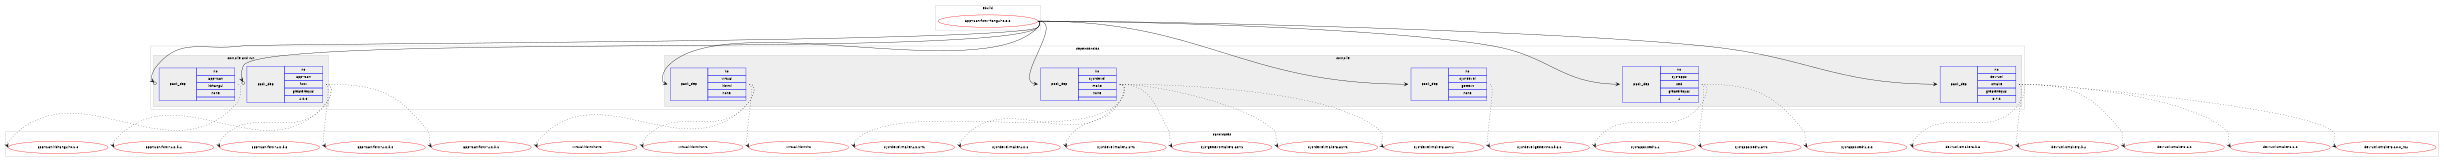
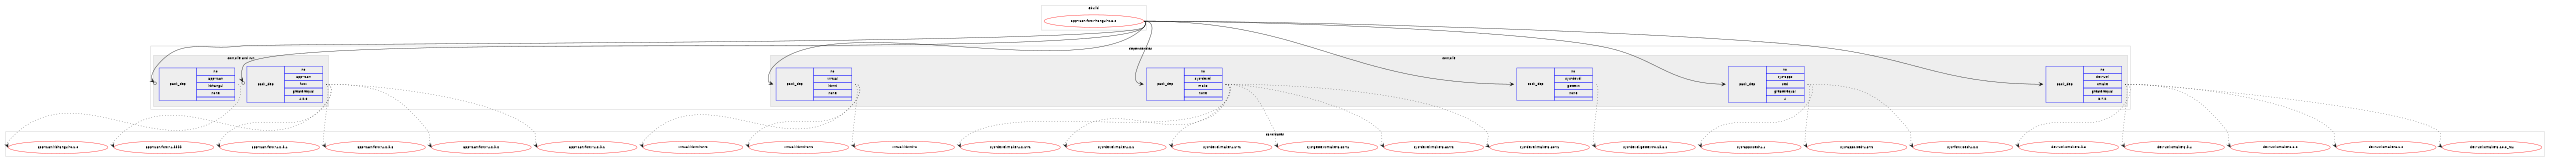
node "app-i18n/fcitx-4.9999": added
node "sys-apps/sed-4.2.2": label "sys-apps/sed-4.2.2" -> "sys-fcitx/sed-4.2.2"
